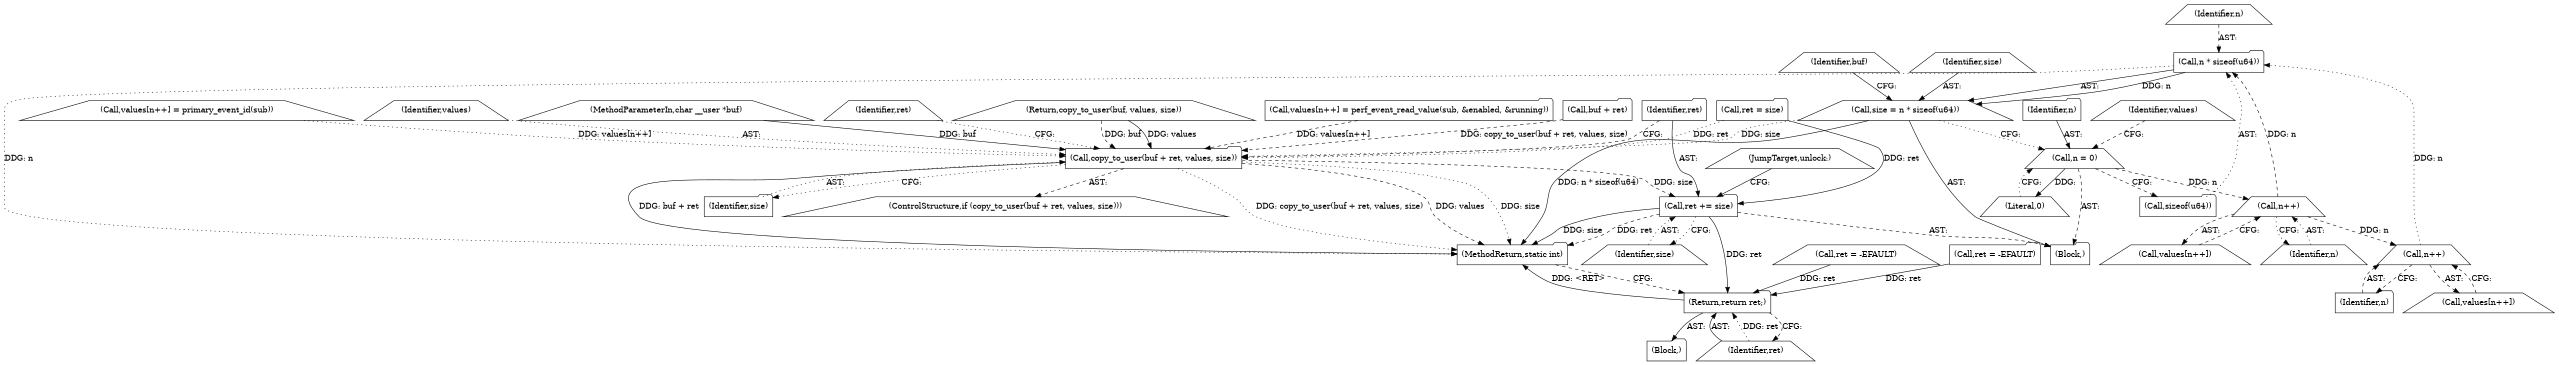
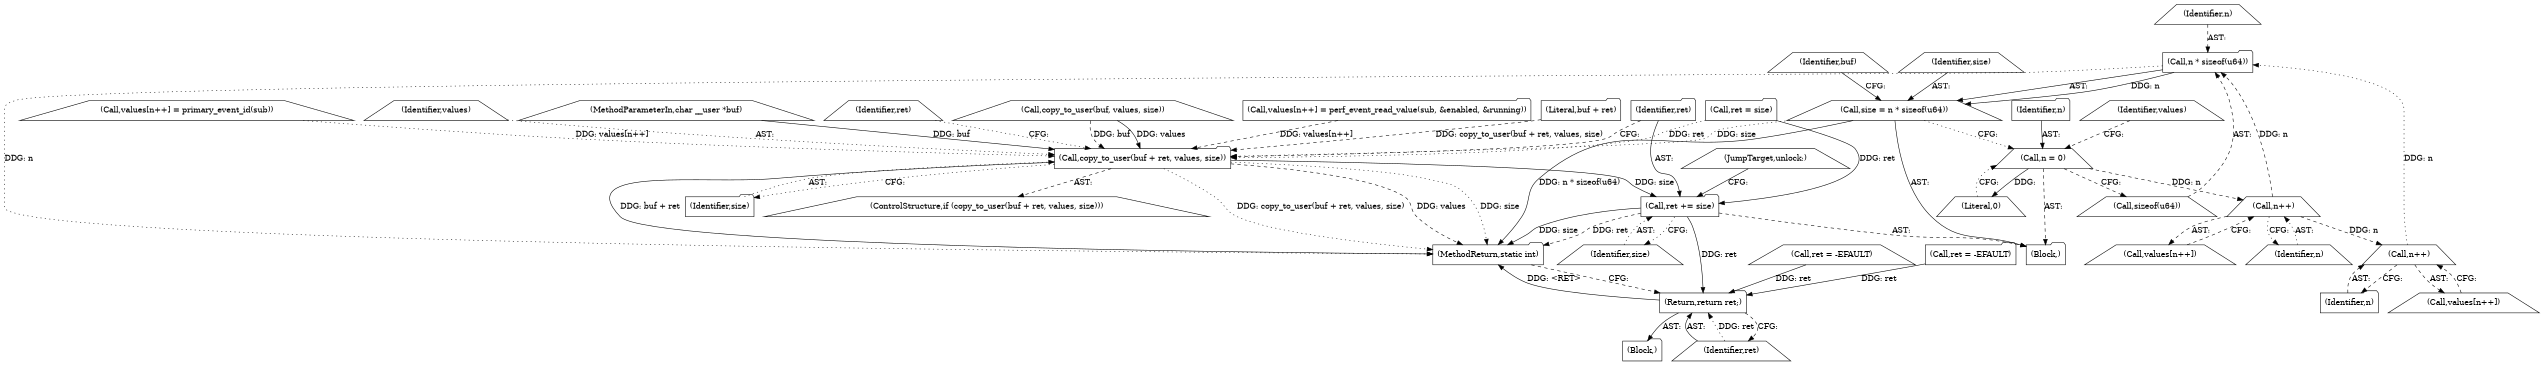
node "(Return,copy_to_user(buf, values, size))": label "(Return,copy_to_user(buf, values, size))" -> "(Call,copy_to_user(buf, values, size))"
node "(Call,buf + ret)": label "(Call,buf + ret)" -> "(Literal,buf + ret)"
edge "(Call,sizeof(u64))" -> "(Call,n * sizeof(u64))": style dotted -> dashed
edge "(Call,copy_to_user(buf + ret, values, size))" -> "(Call,ret += size)": style dashed -> solid
node "(Call,sizeof(u64))": shape folder -> trapezium
